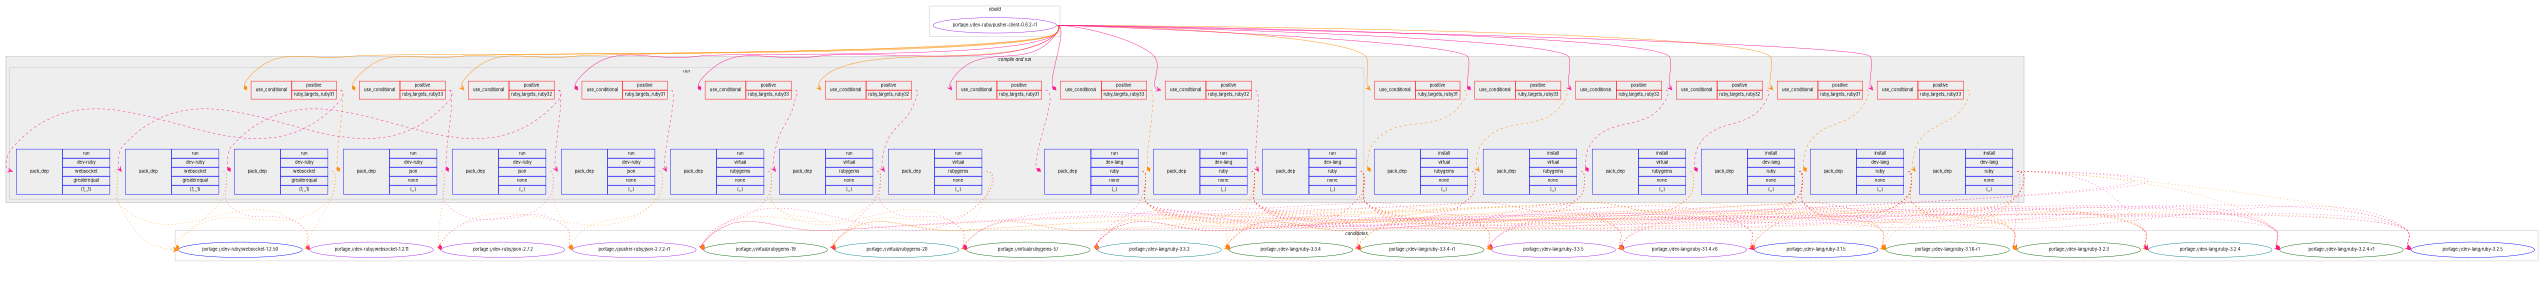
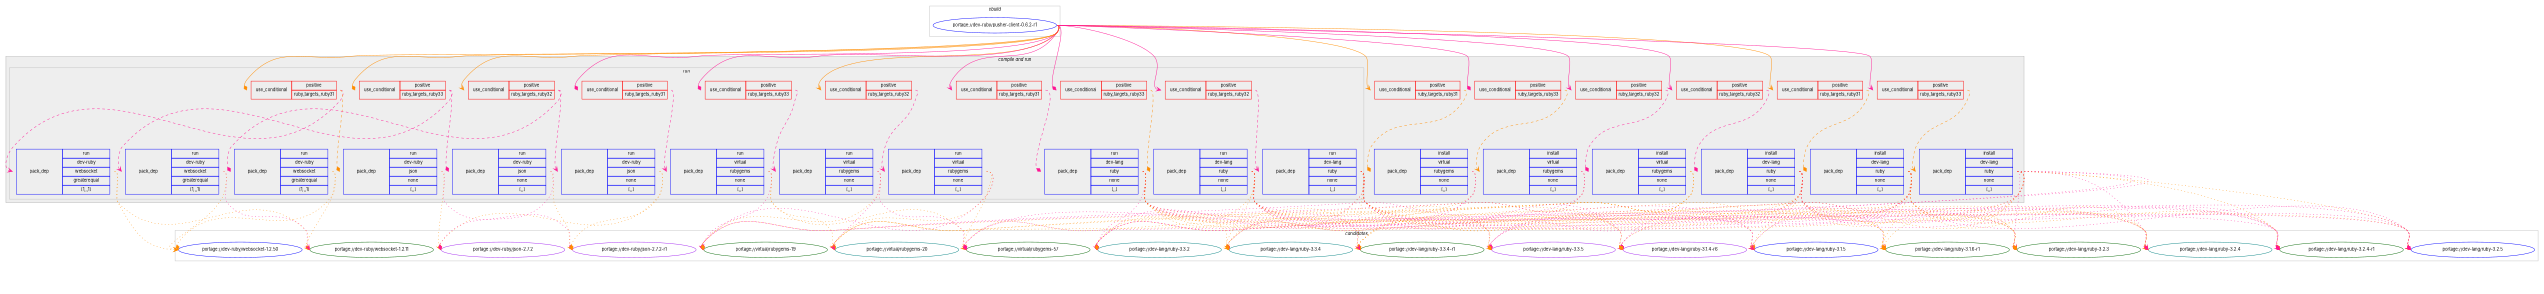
node "portage://dev-ruby/pusher-client-0.6.2-r1": color purple -> blue
node "portage://dev-ruby/websocket-1.2.11": color purple -> darkgreen
node "portage://pusher-ruby/json-2.7.2-r1": label "portage://pusher-ruby/json-2.7.2-r1" -> "portage://dev-ruby/json-2.7.2-r1"
node "portage://dev-lang/ruby-3.3.4": color darkgreen -> teal
